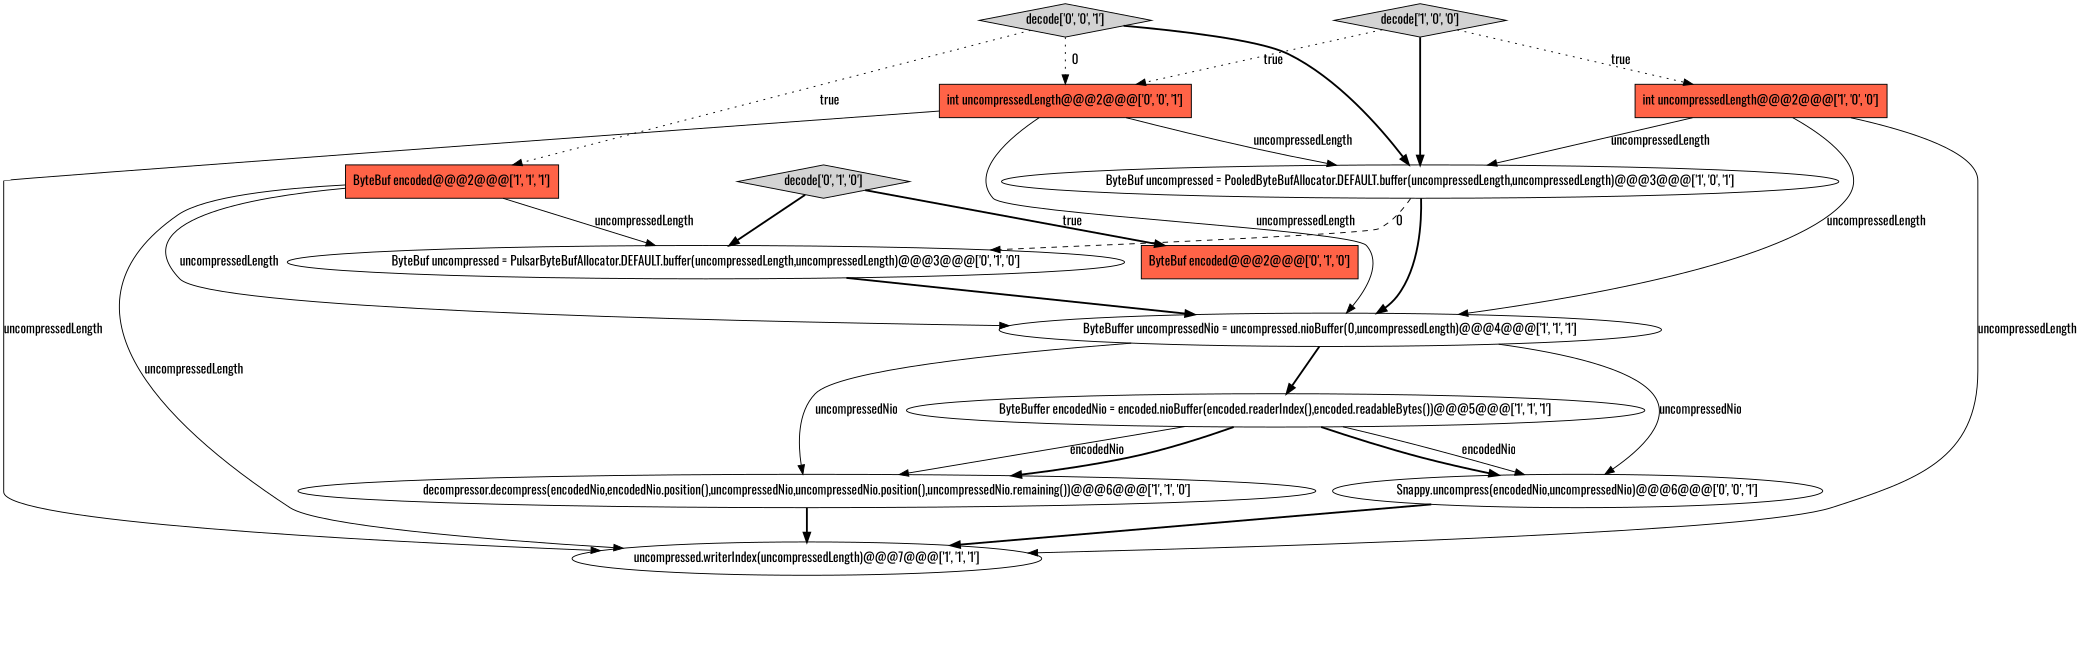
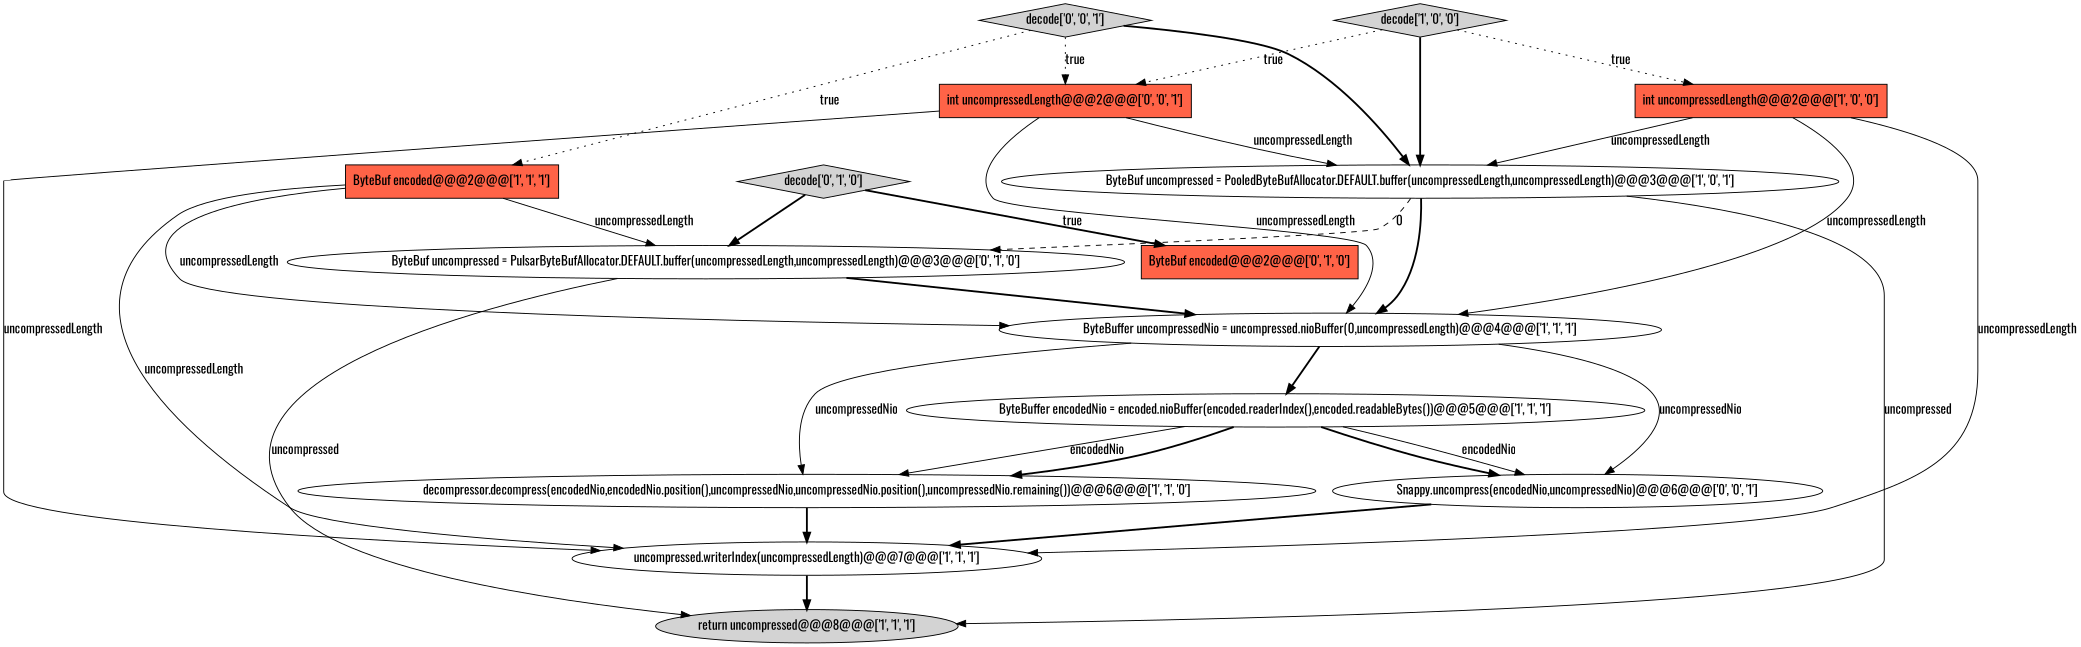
edge "decode['0', '0', '1']" -> "int uncompressedLength@@@2@@@['0', '0', '1']": label "0" -> "true"
node "return uncompressed@@@8@@@['1', '1', '1']": added
